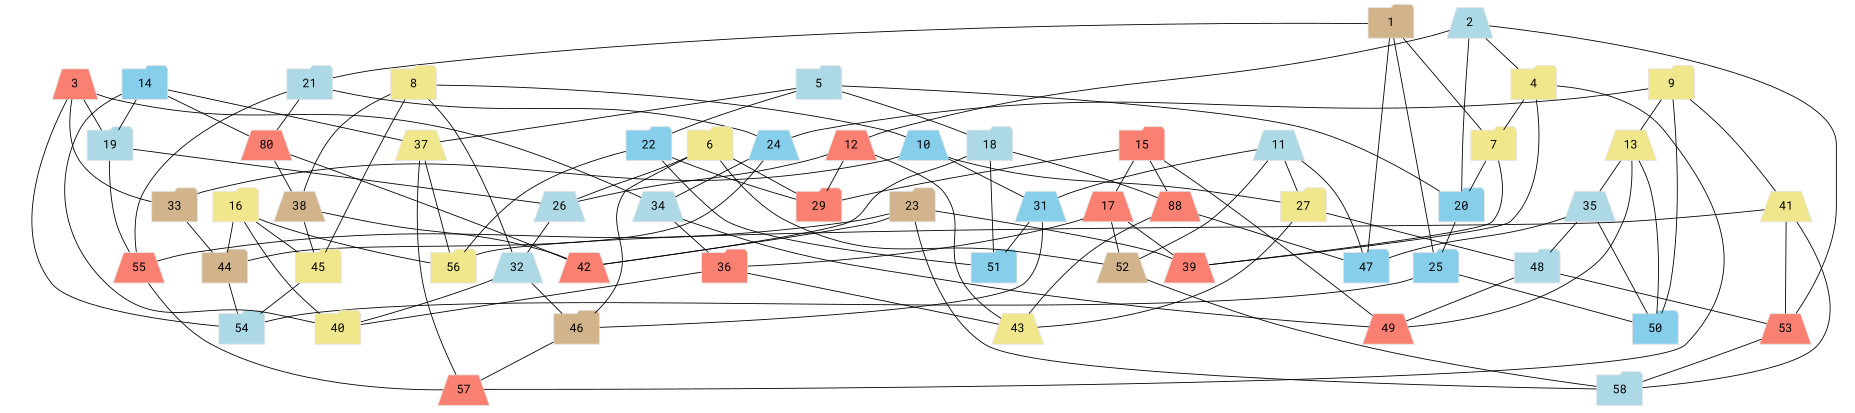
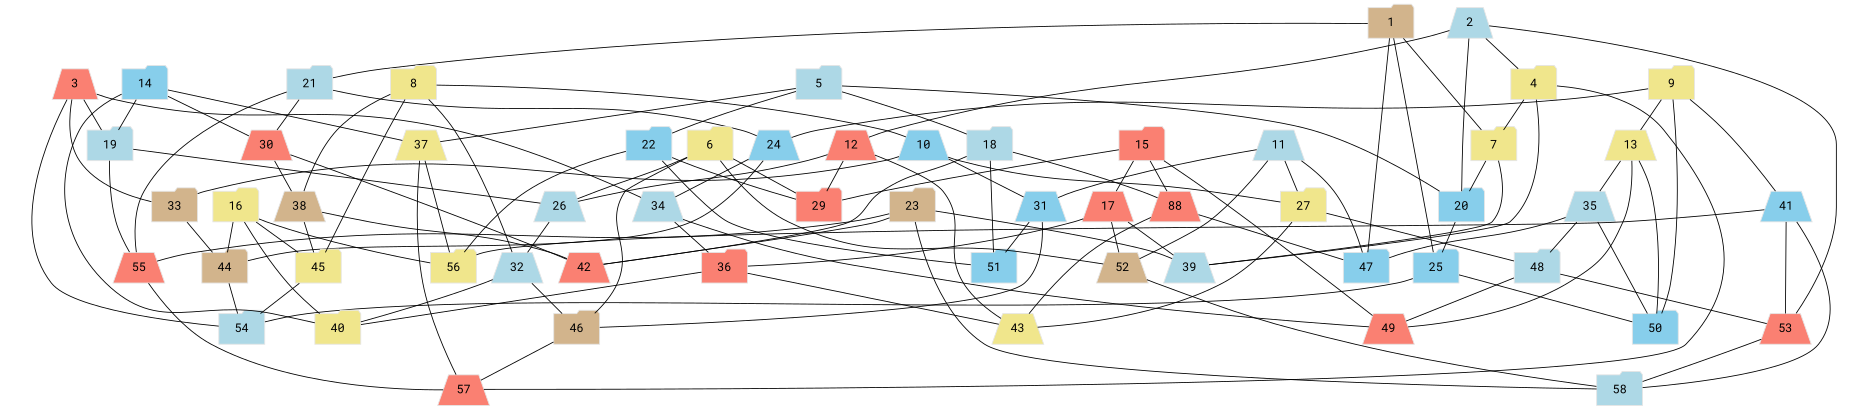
node "80": label "80" -> "30"
node "41": fillcolor khaki -> skyblue
node "39": fillcolor salmon -> lightblue
